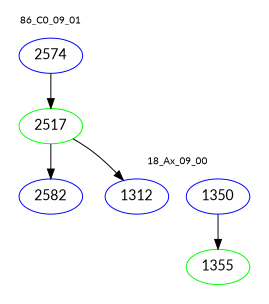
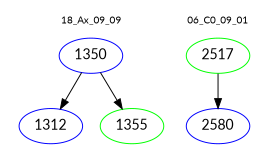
cluster "86_C0_09_01": label "86_C0_09_01" -> "06_C0_09_01"
node "2574": removed
edge "2517" -> "1312": now "1350" -> "1312"
cluster "18_Ax_09_00": label "18_Ax_09_00" -> "18_Ax_09_09"
node "2582": label "2582" -> "2580"
